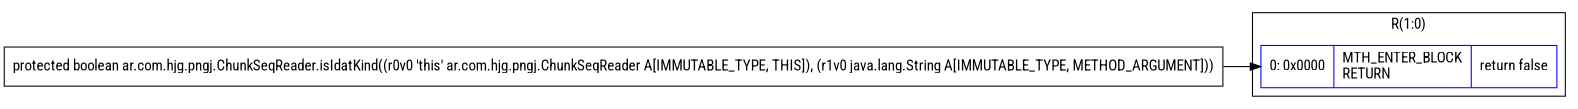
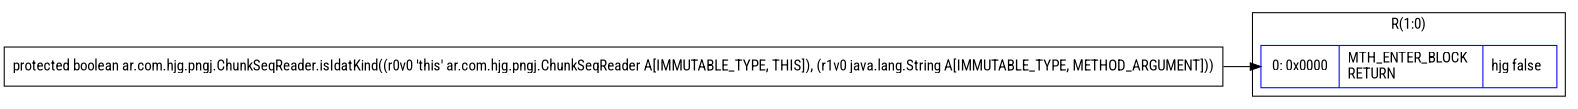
node "0: 0x0000": text "return false" -> "hjg false"
